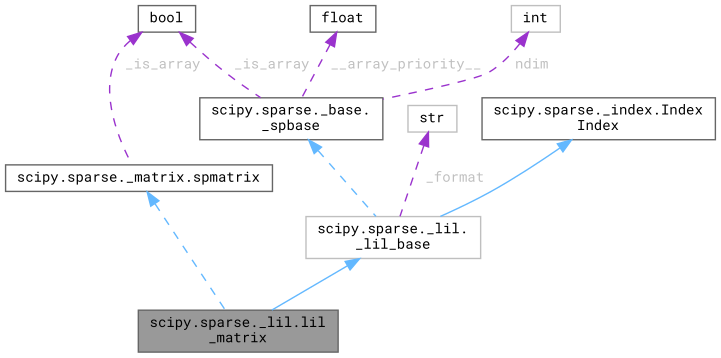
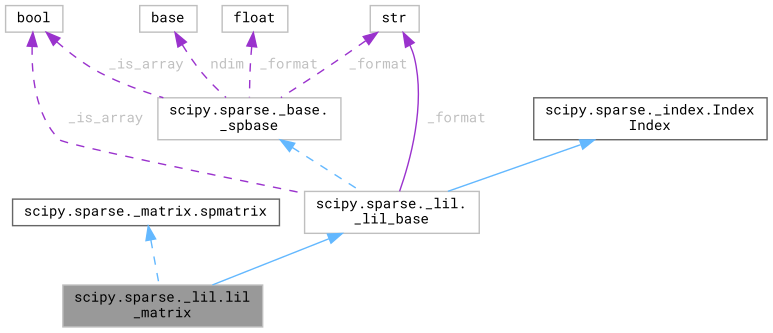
node "bool": color gray40 -> grey75
node "float": color gray40 -> grey75
node "int": label "int" -> "base"
edge "scipy.sparse._base. _spbase" -> "float": label " __array_priority__" -> " _format"
edge "scipy.sparse._base. _spbase" -> "str": added, label "_format"
edge "scipy.sparse._matrix.spmatrix" -> "bool": now "scipy.sparse._lil. _lil_base" -> "bool"
node "scipy.sparse._base. _spbase": color gray40 -> grey75
edge "scipy.sparse._lil. _lil_base" -> "str": style dashed -> solid
node "scipy.sparse._lil.lil _matrix": color gray40 -> grey75
